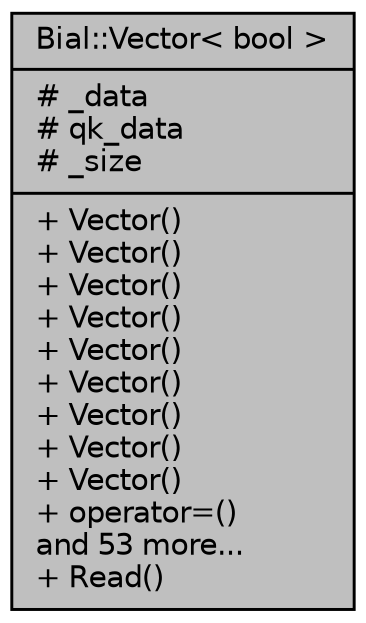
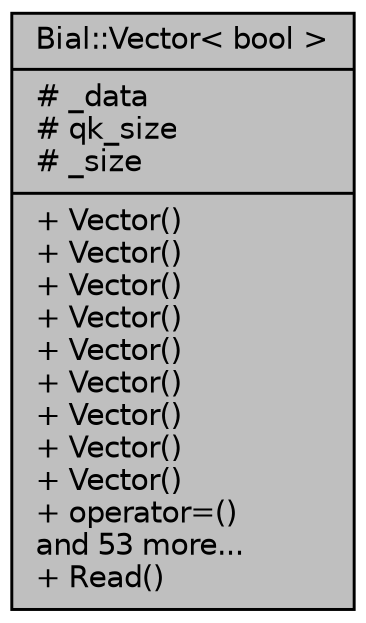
node "Bial::Vector< bool >": text "# qk_data" -> "# qk_size"
